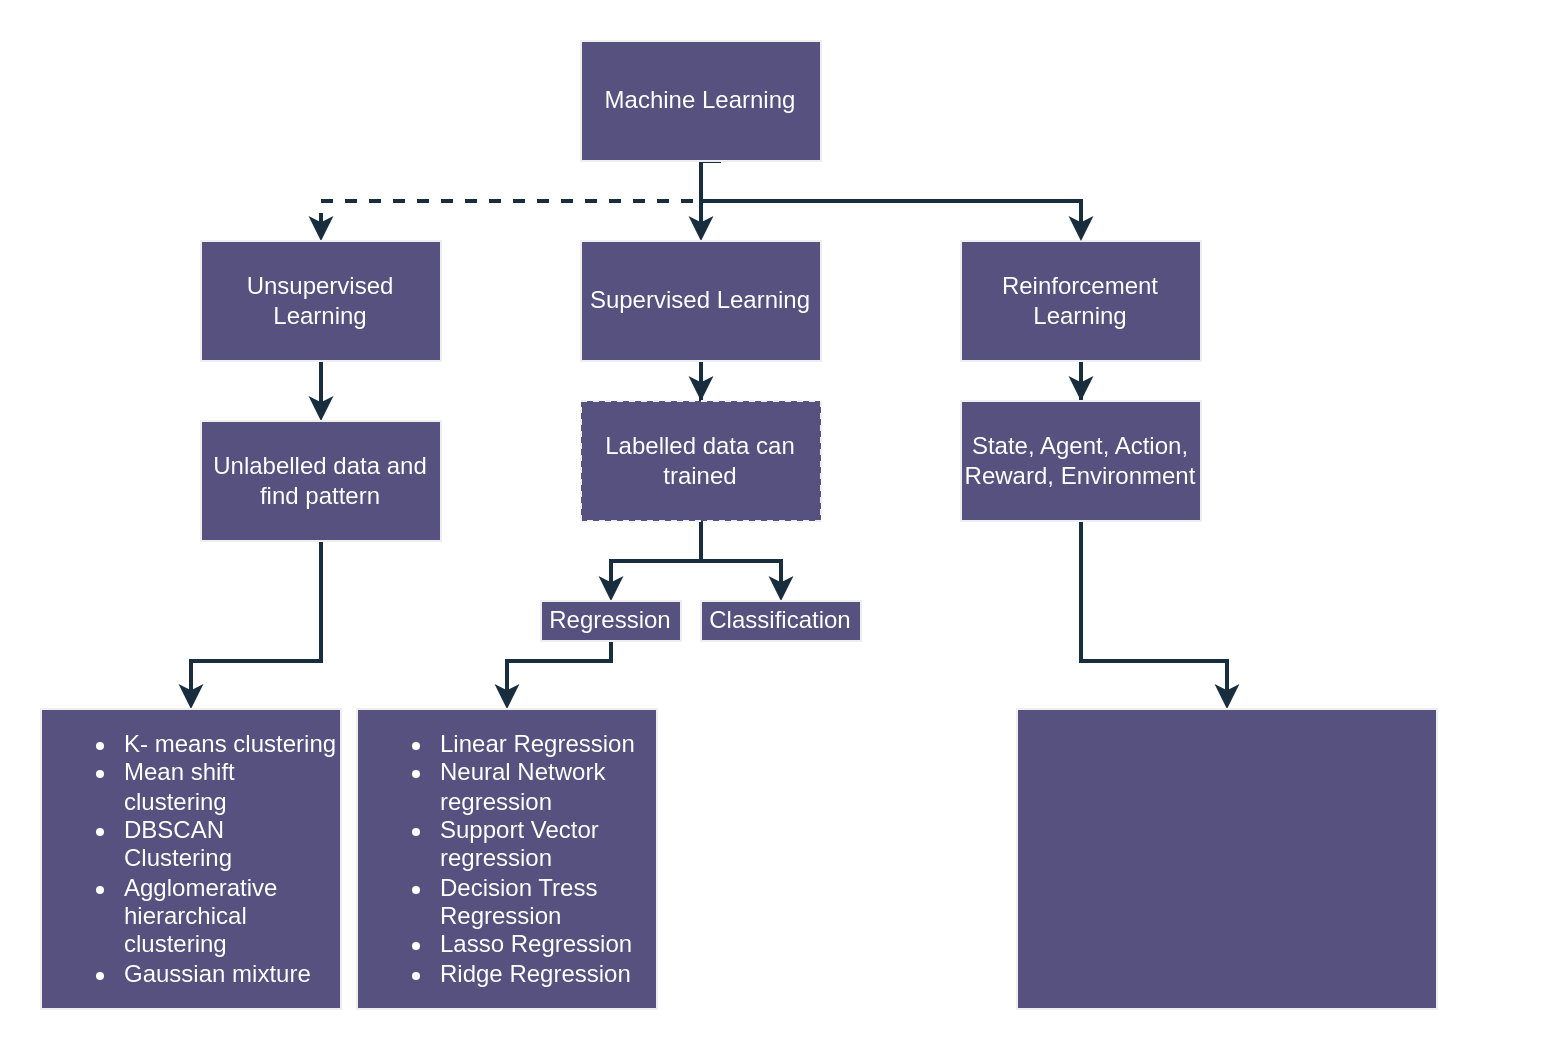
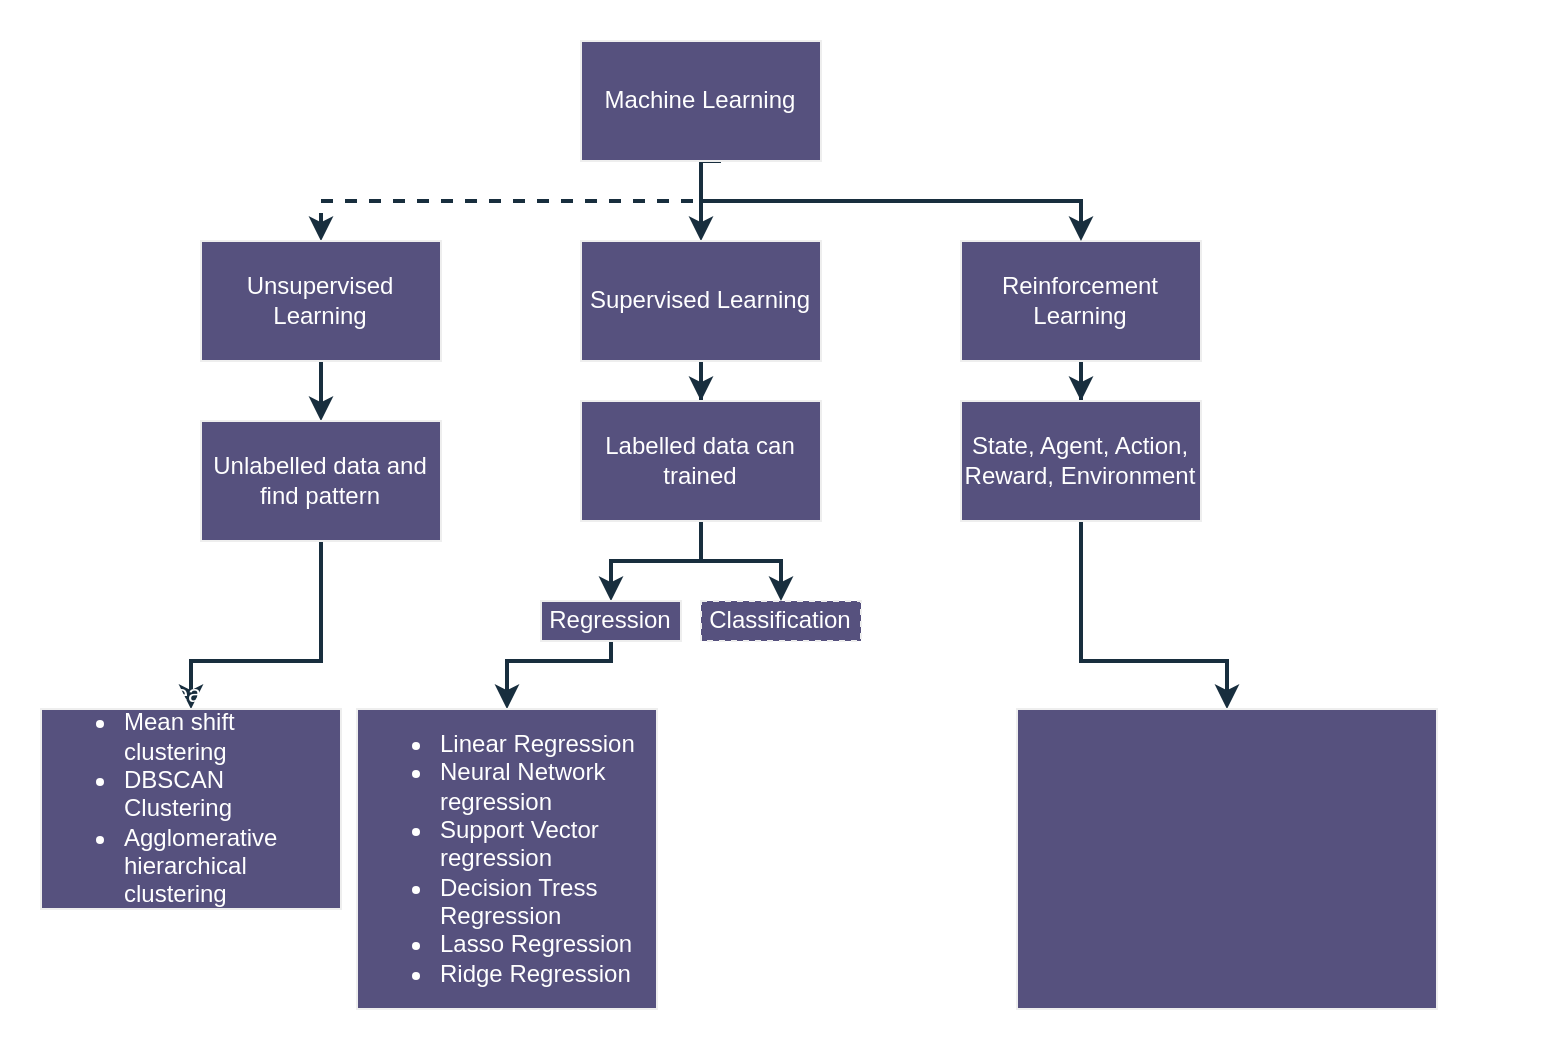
node "Labelled data can trained": style dashed -> solid
node "Classification": style solid -> dashed
node "K- means clustering Mean shift clustering DBSCAN Clustering Agglomerative hierarchical clustering Gaussian mixture": size 300x300 -> 300x200
